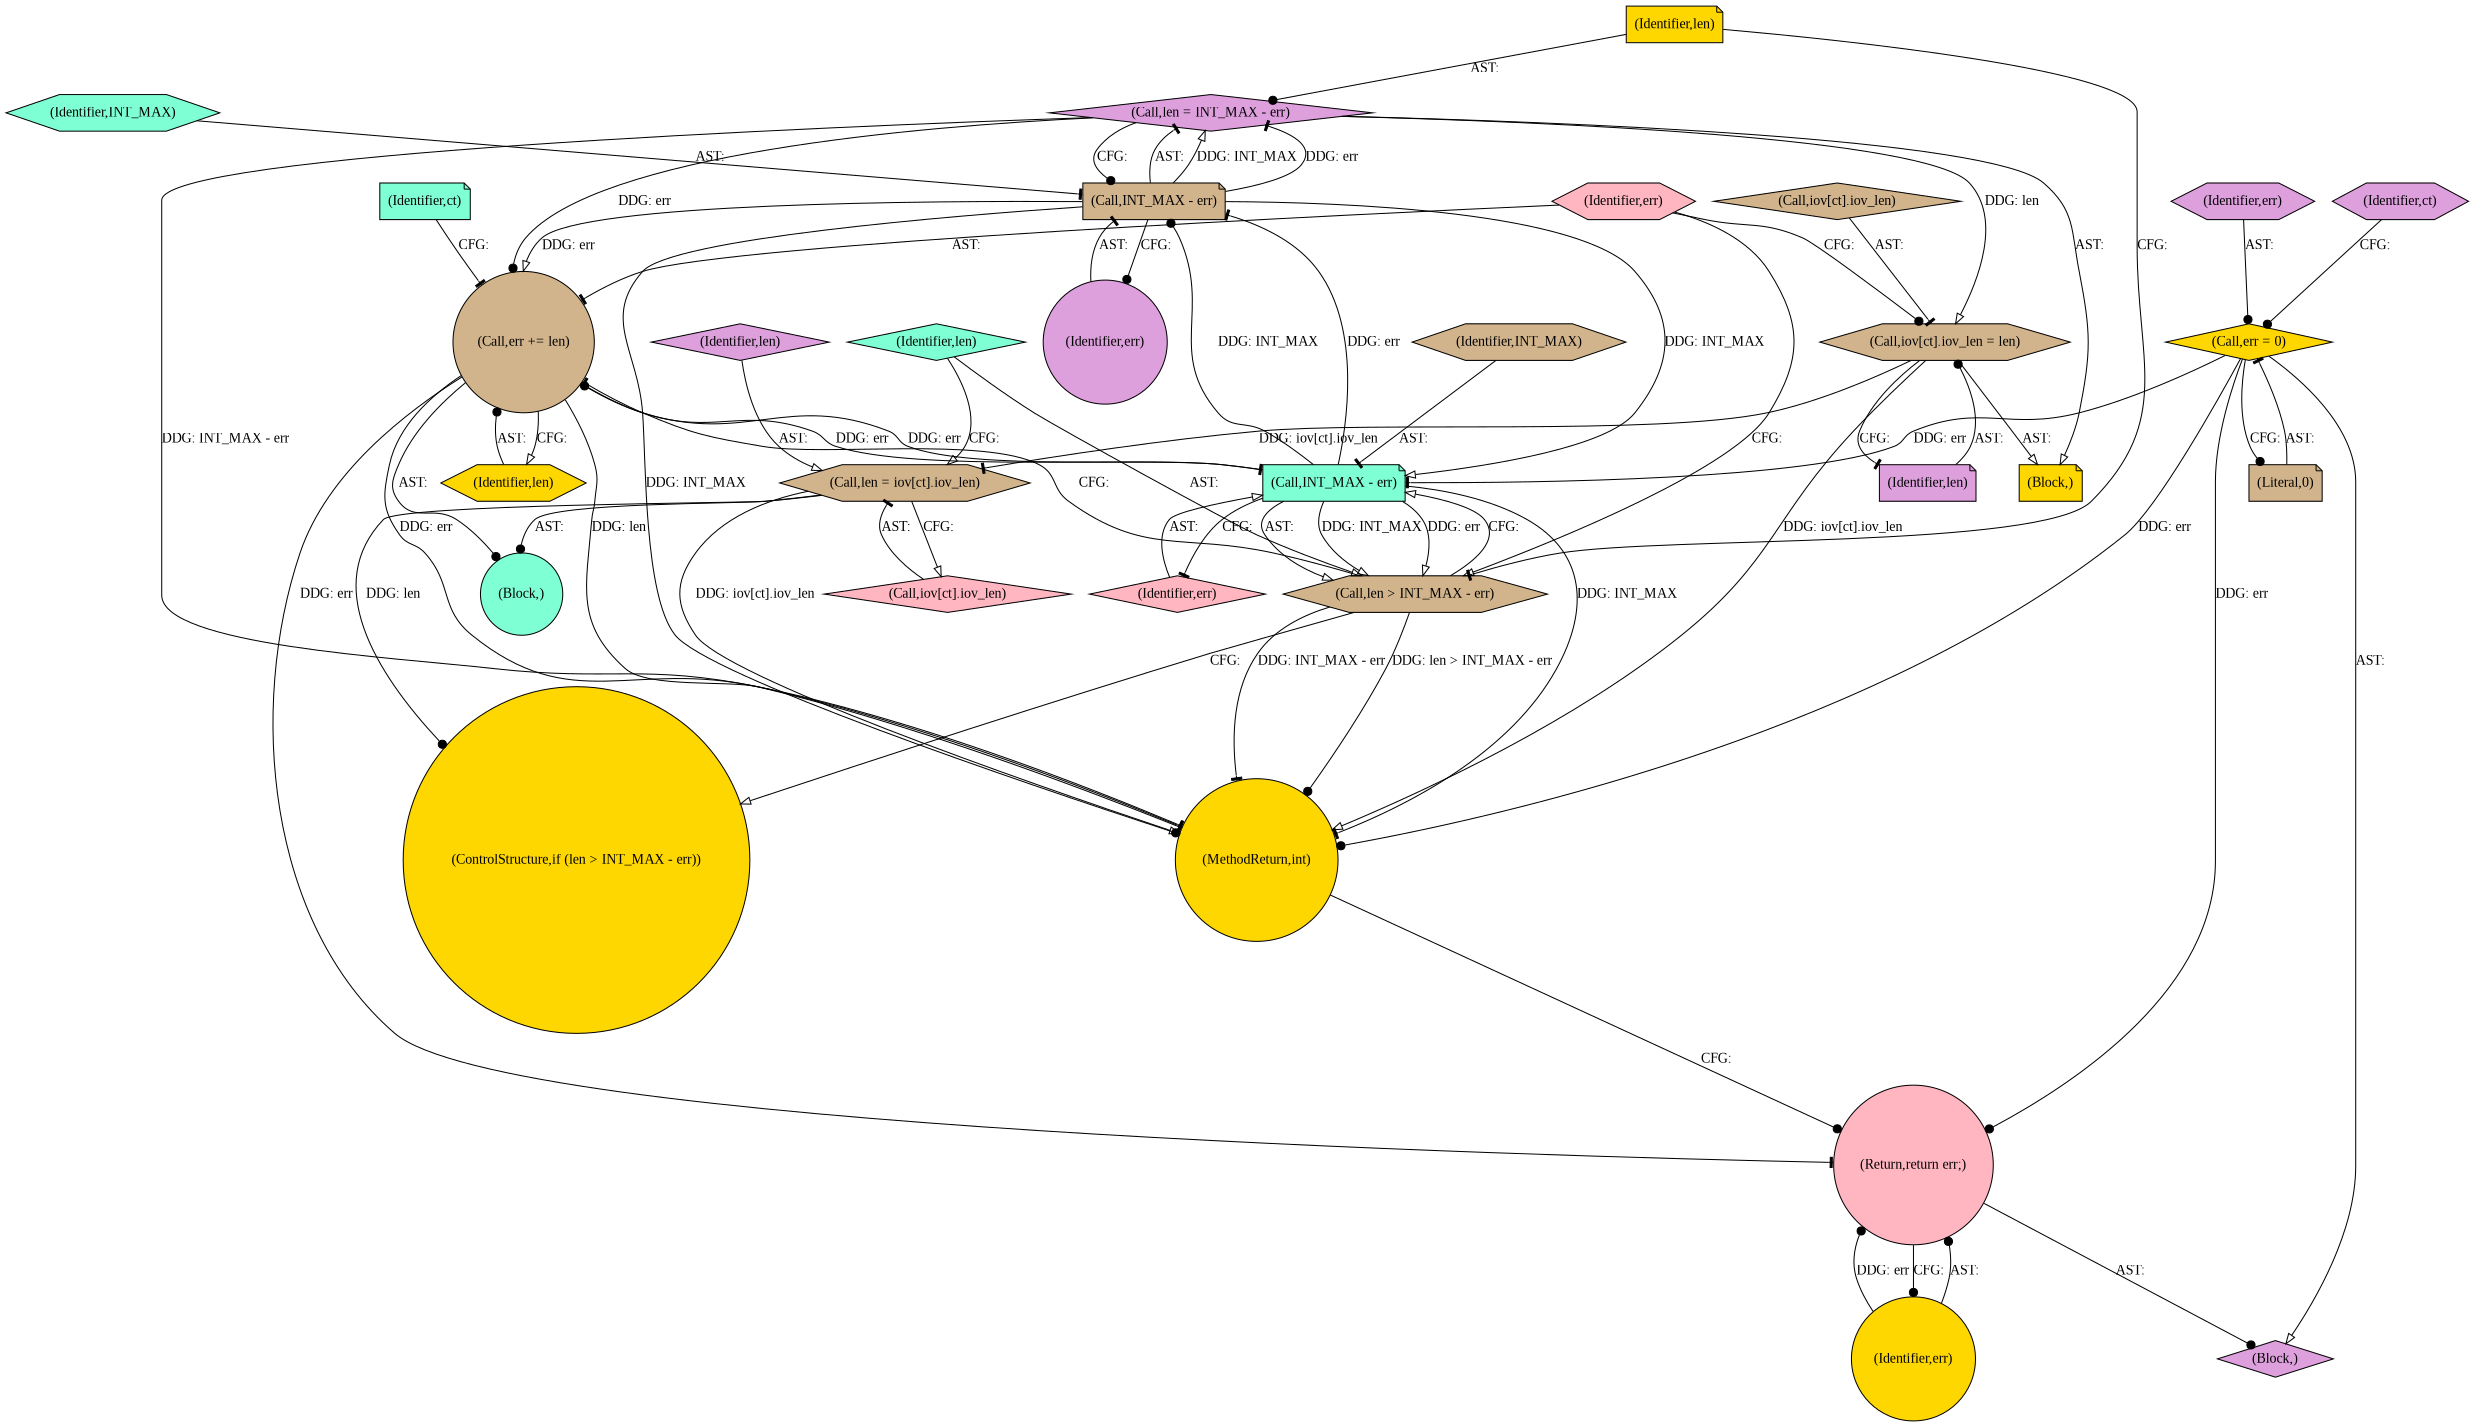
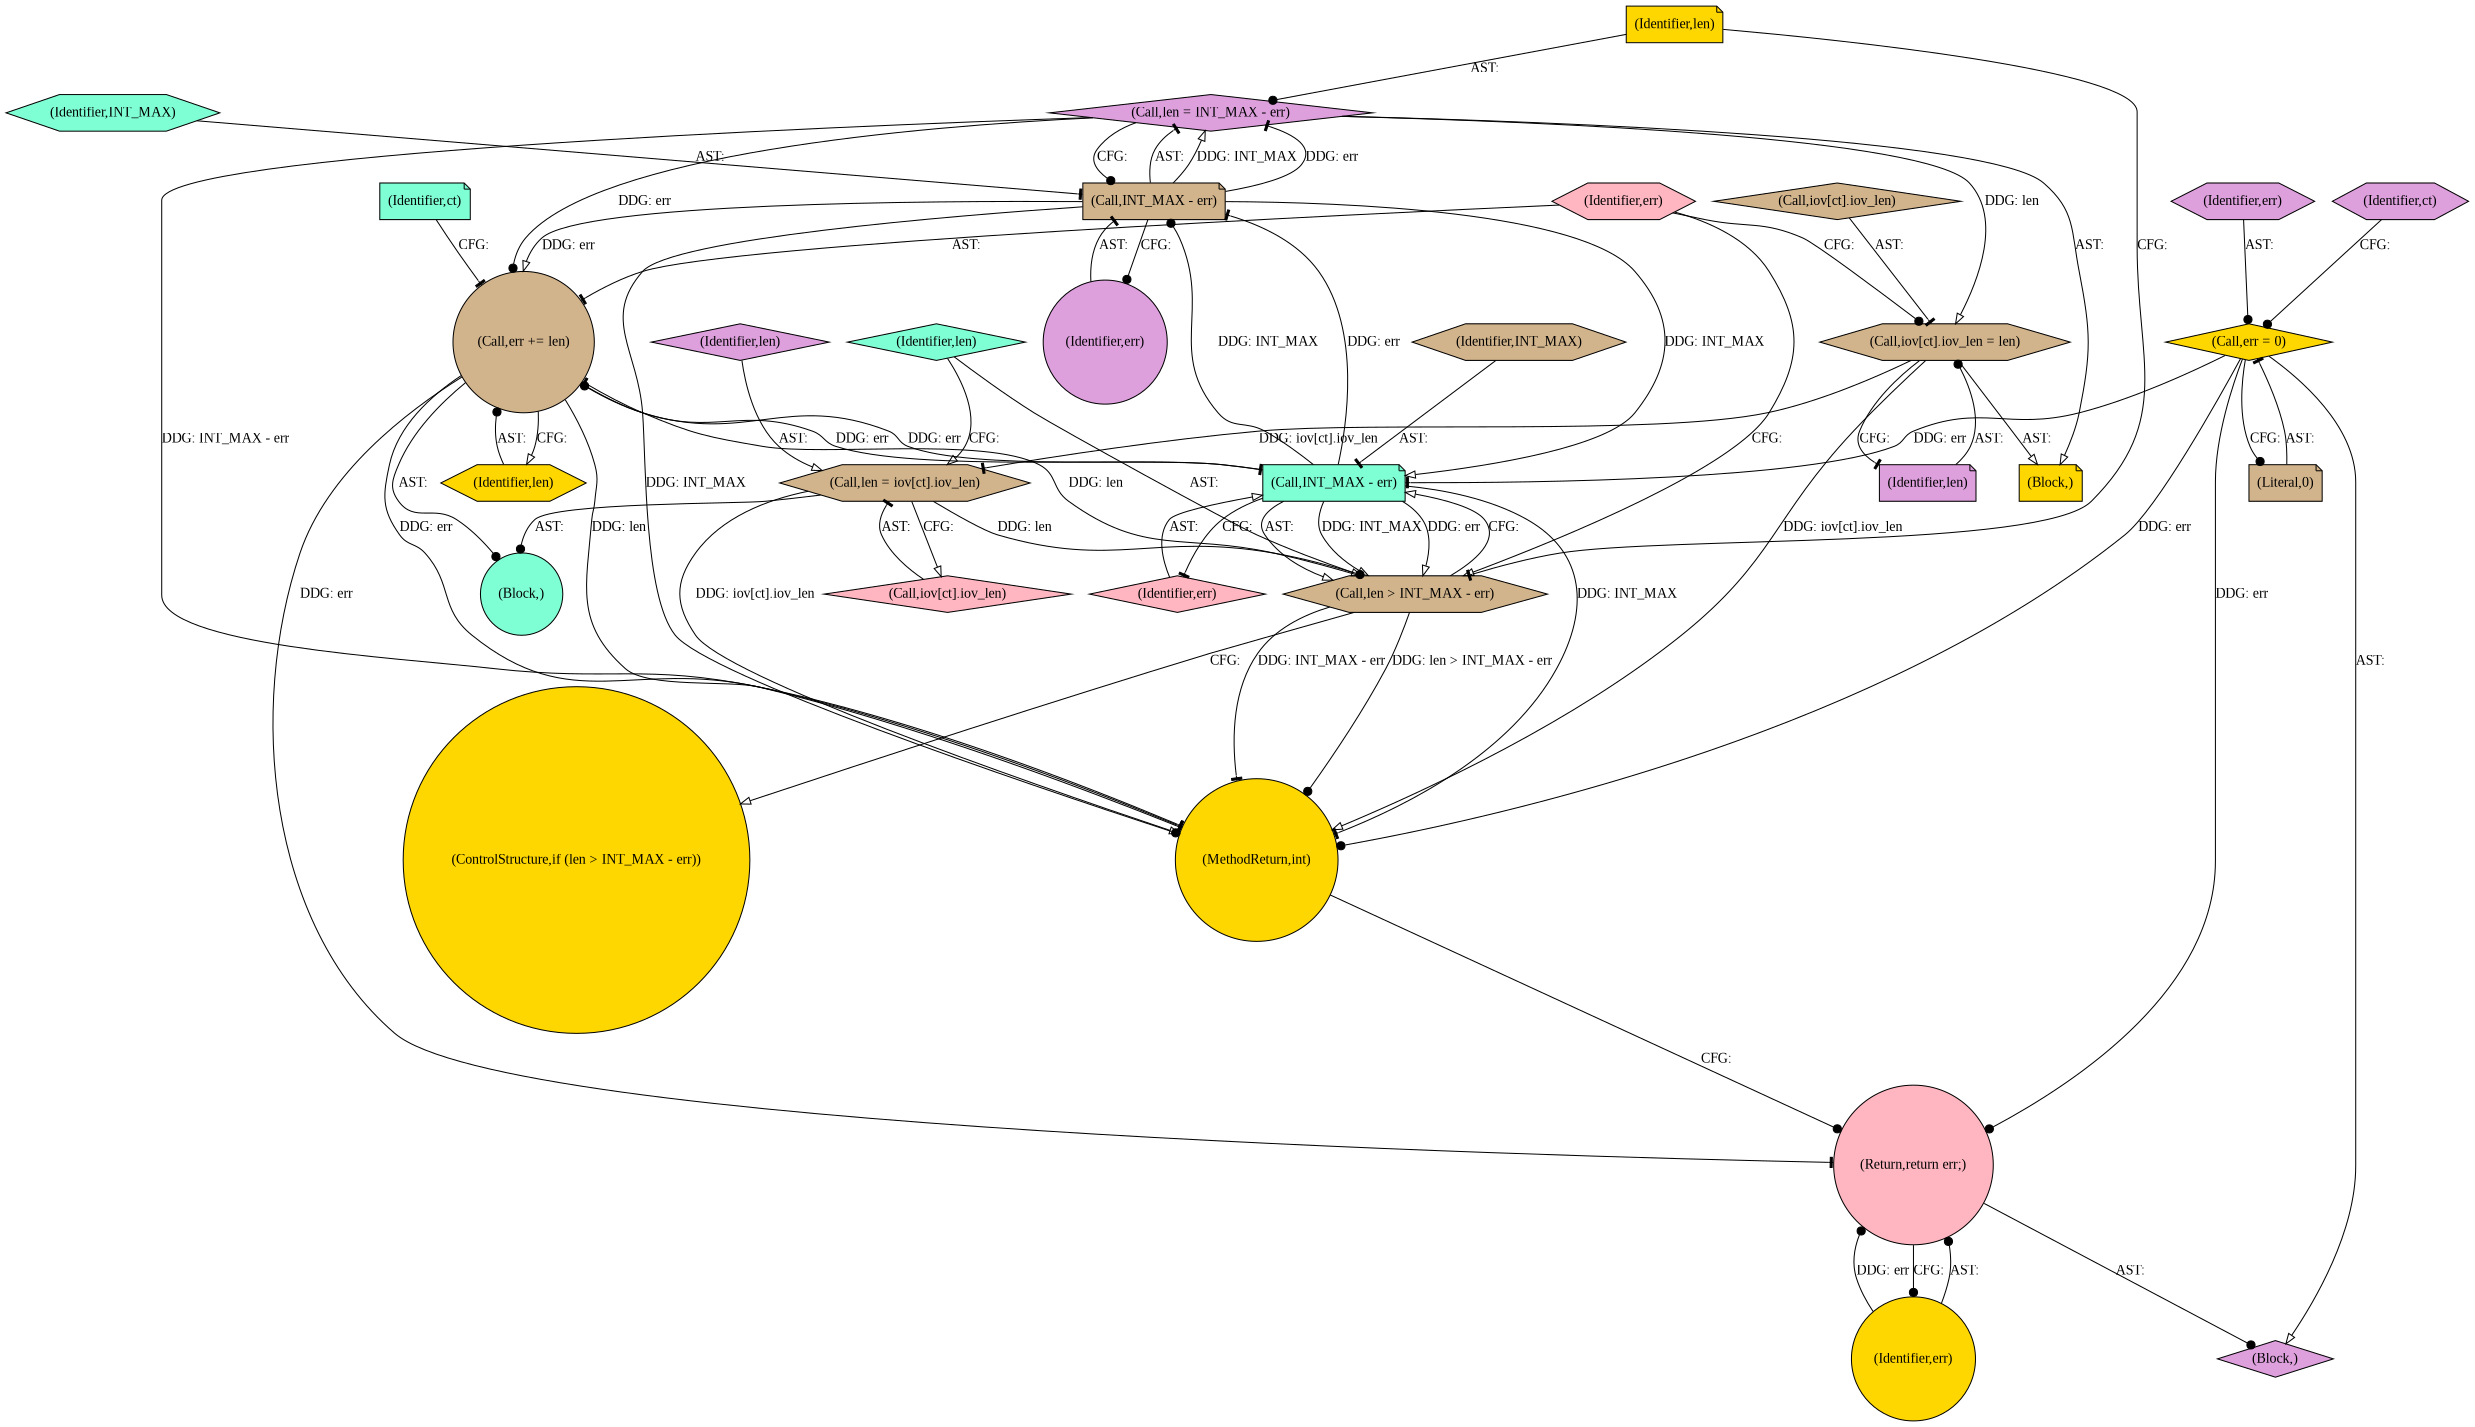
edge "(Call,len > INT_MAX - err)" -> "(Call,err += len)": label "CFG: " -> "DDG: len"
edge "(Call,len = iov[ct].iov_len)" -> "(ControlStructure,if (len > INT_MAX - err))": now "(Call,len = iov[ct].iov_len)" -> "(Call,len > INT_MAX - err)"
